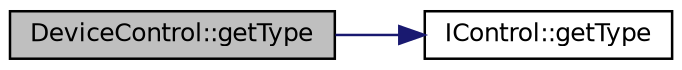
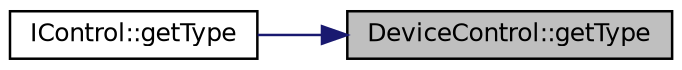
edge "DeviceControl::getType" -> "IControl::getType": reversed
